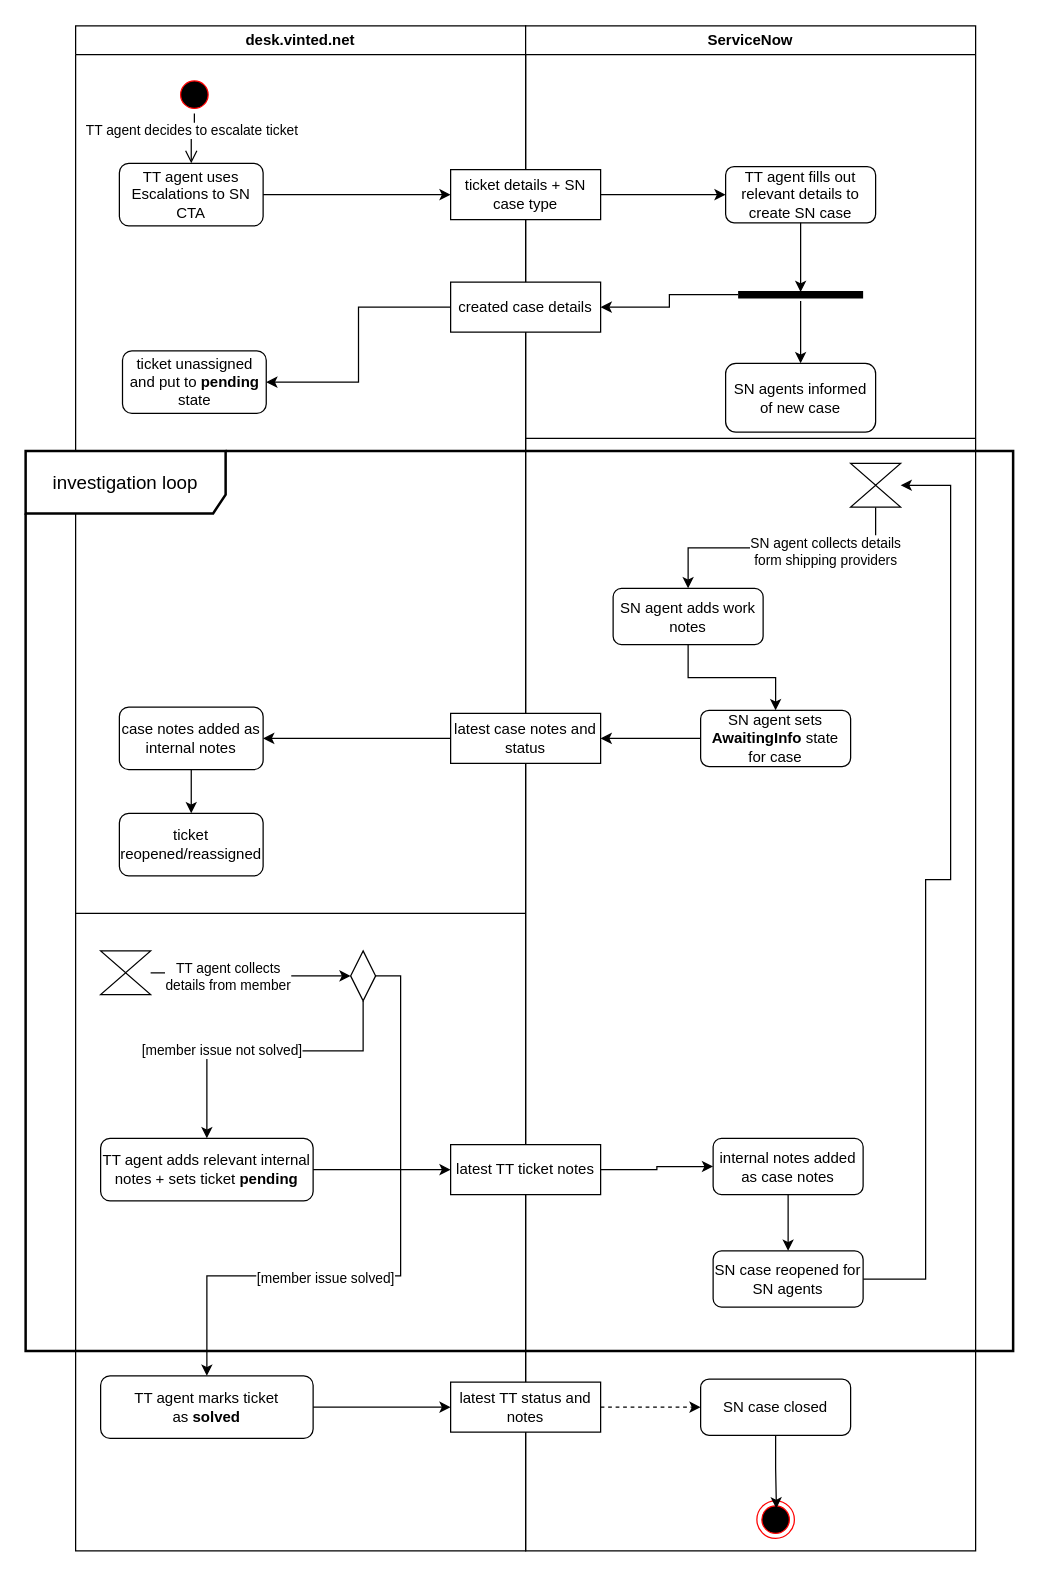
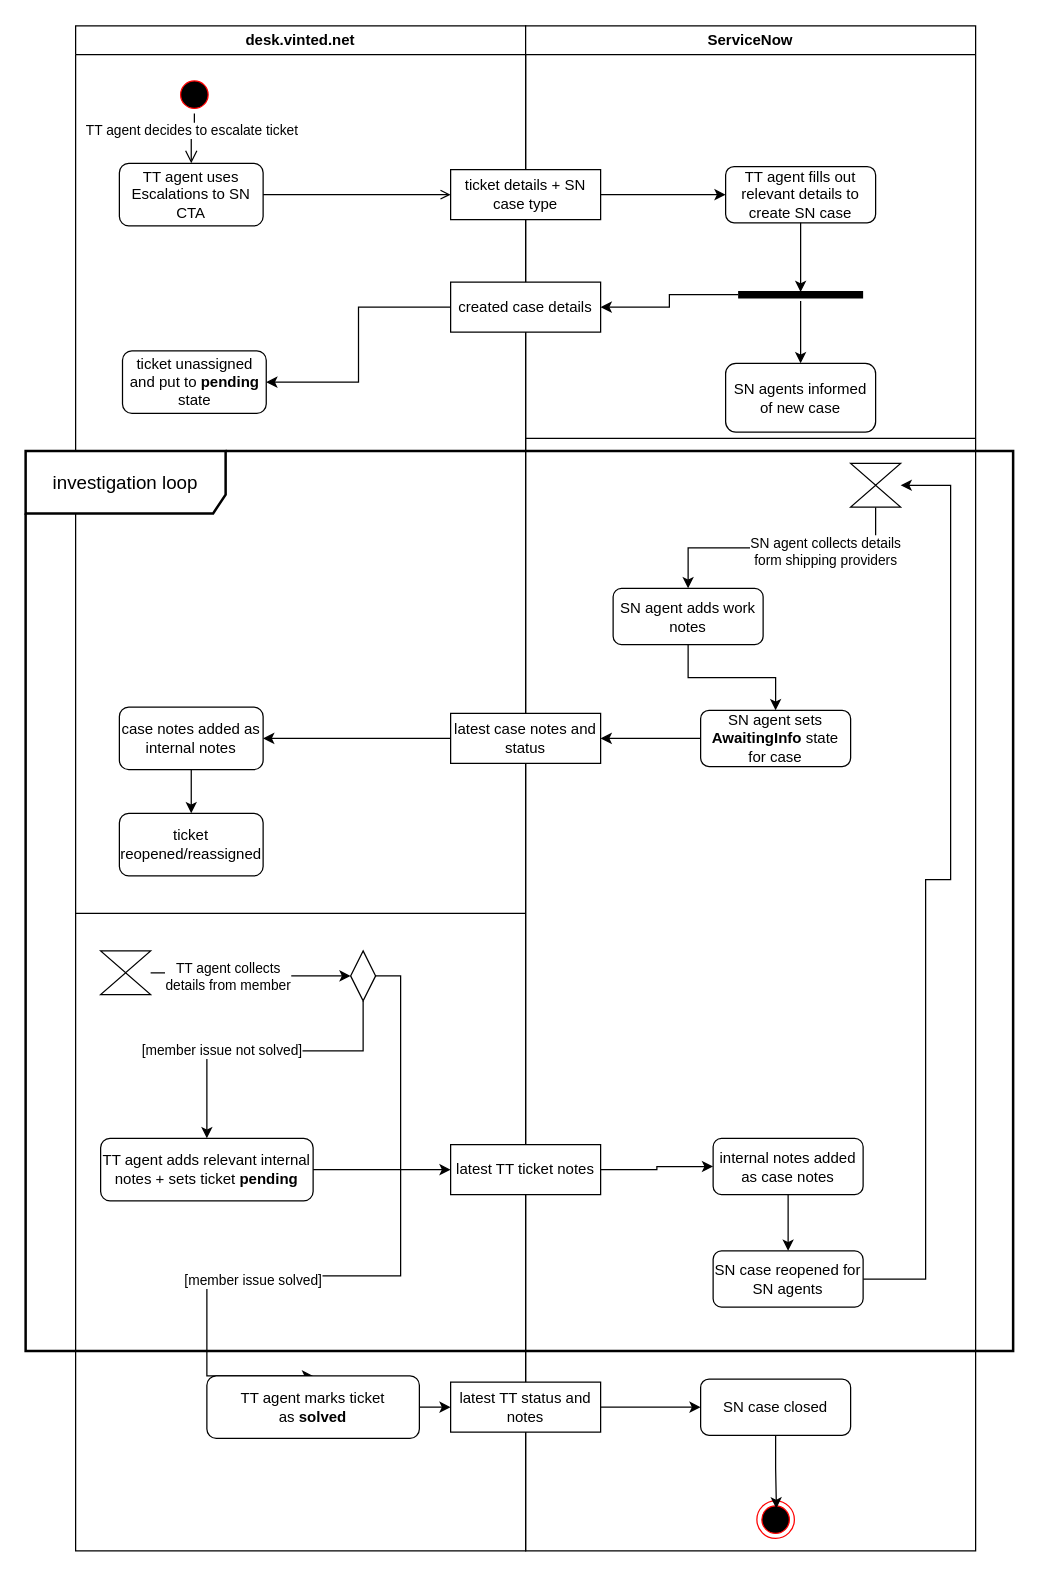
edge "TT agent uses Escalations to SN CTA" -> "ticket details + SN case type": arrowhead classic -> open
node "TT agent marks ticket as solved": moved (207, 1407) -> (313, 1407)
edge "latest TT status and notes" -> "SN case closed": style dashed -> solid
